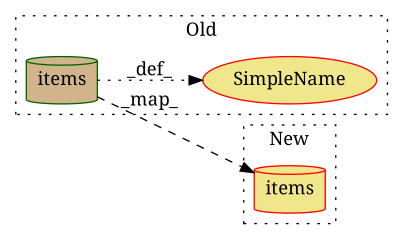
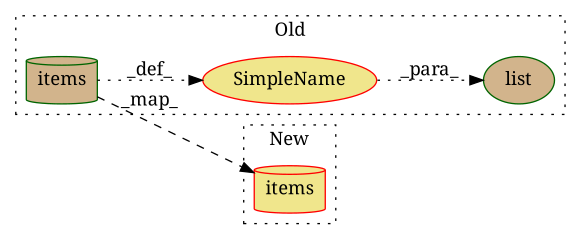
node "list": added
